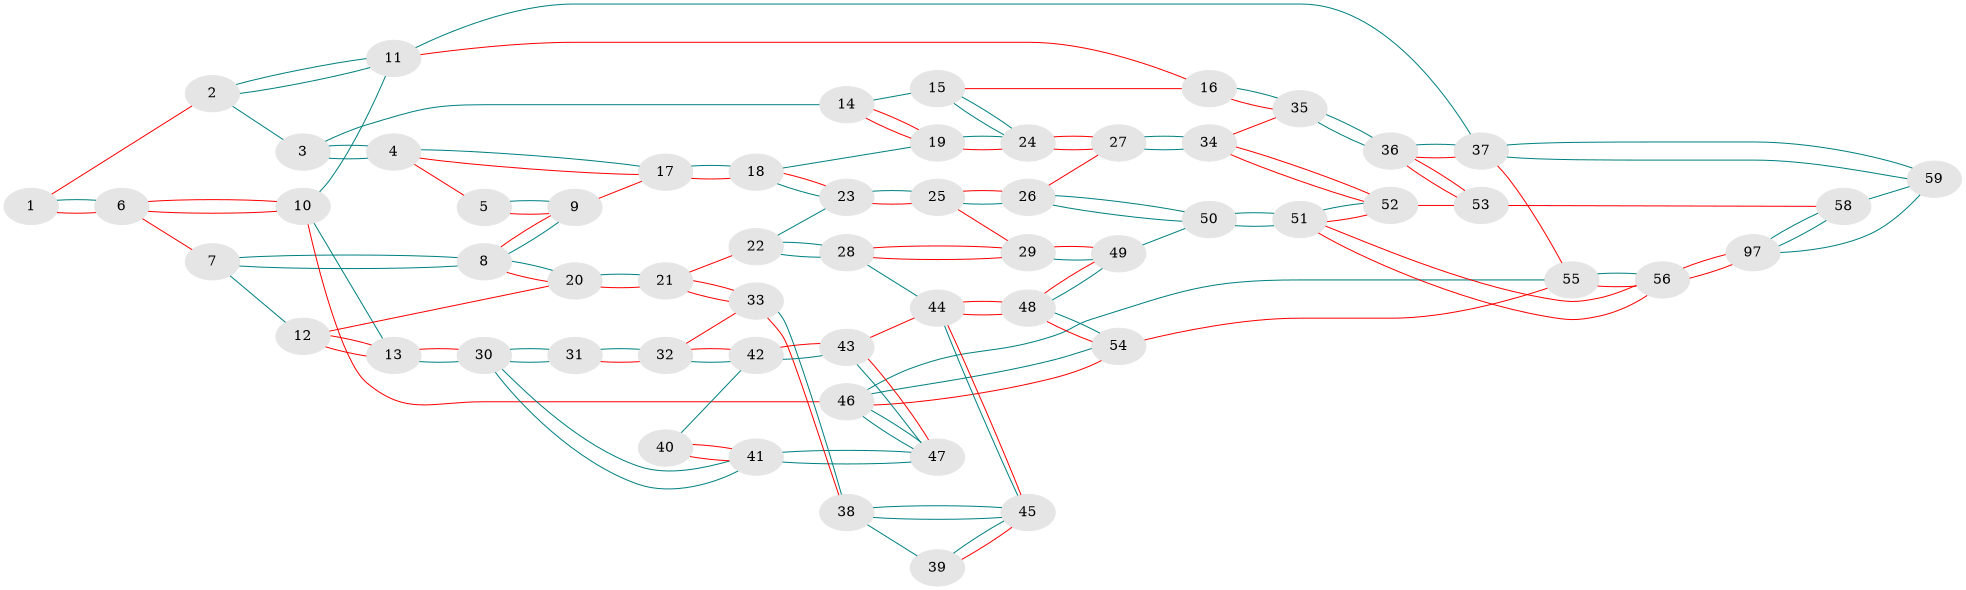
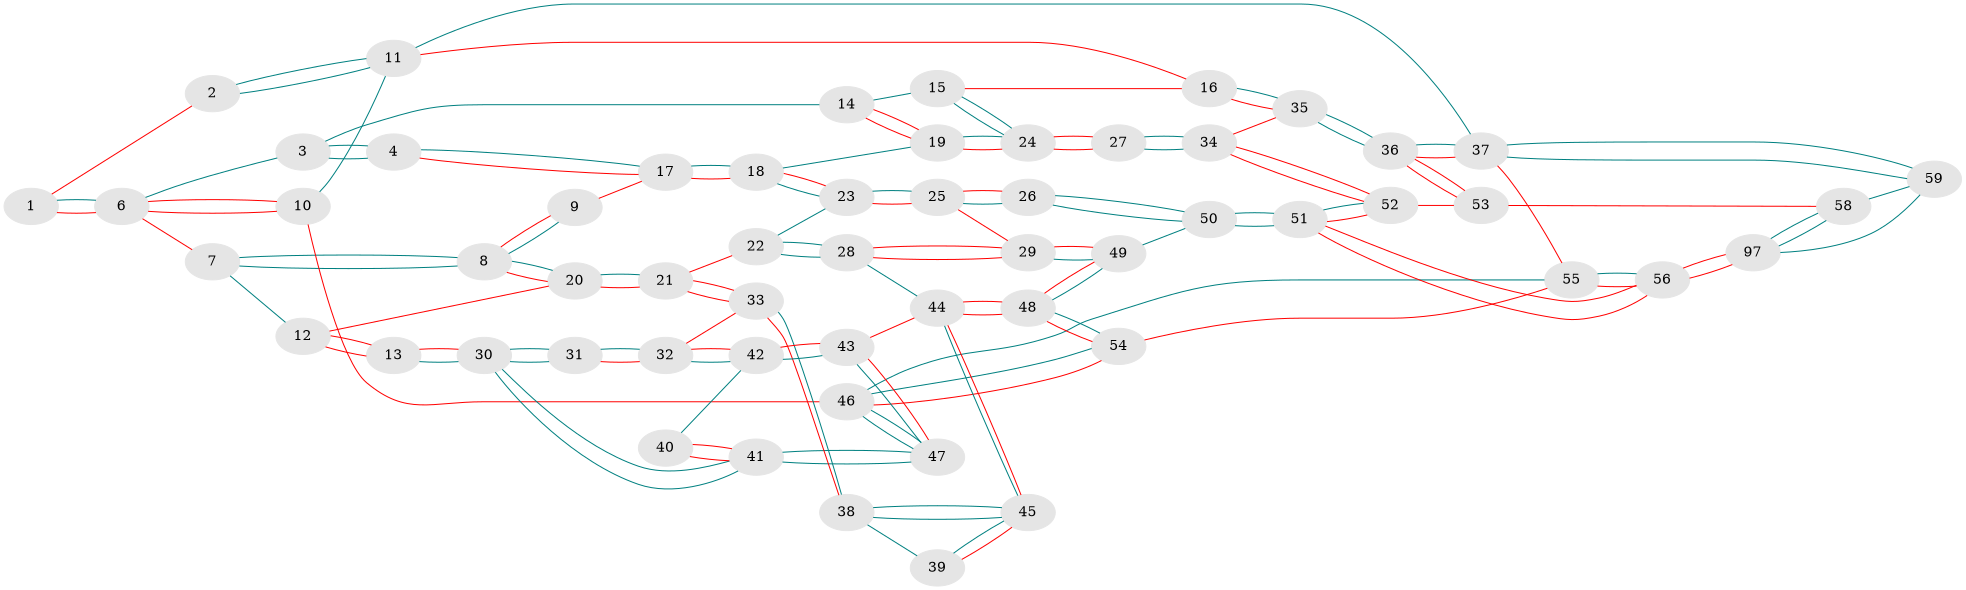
edge "2" -- "3": now "6" -- "3"
edge "27" -- "26": removed
node "5": removed
edge "10" -- "13": removed
